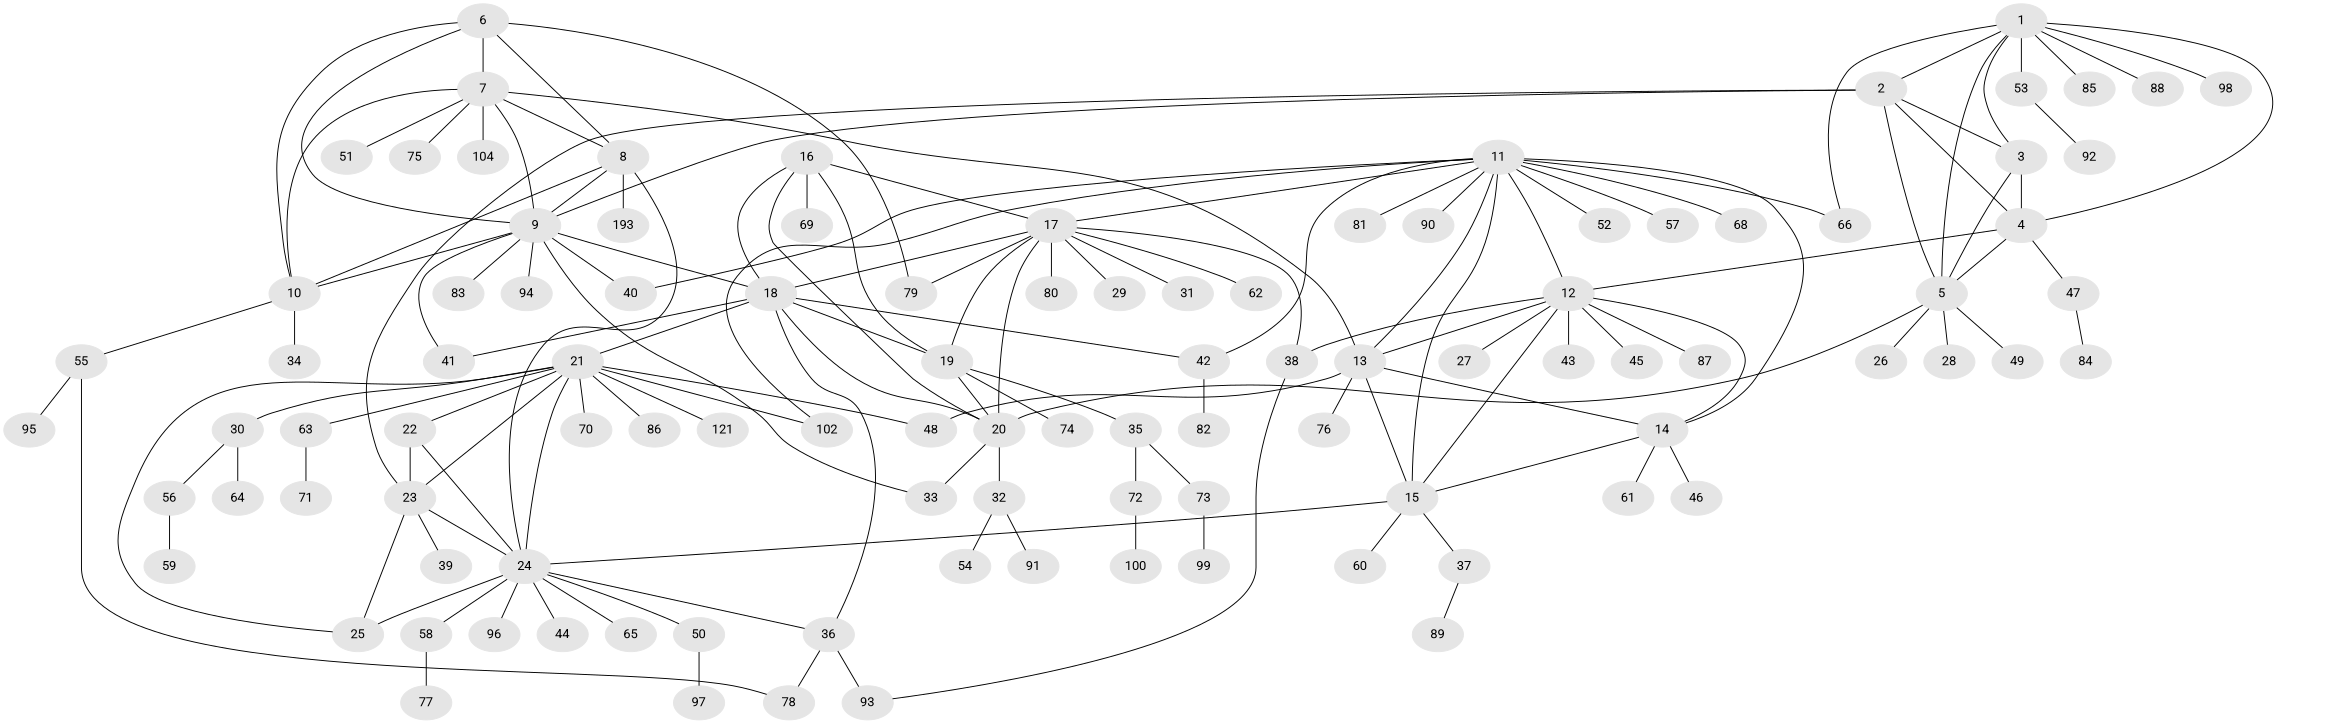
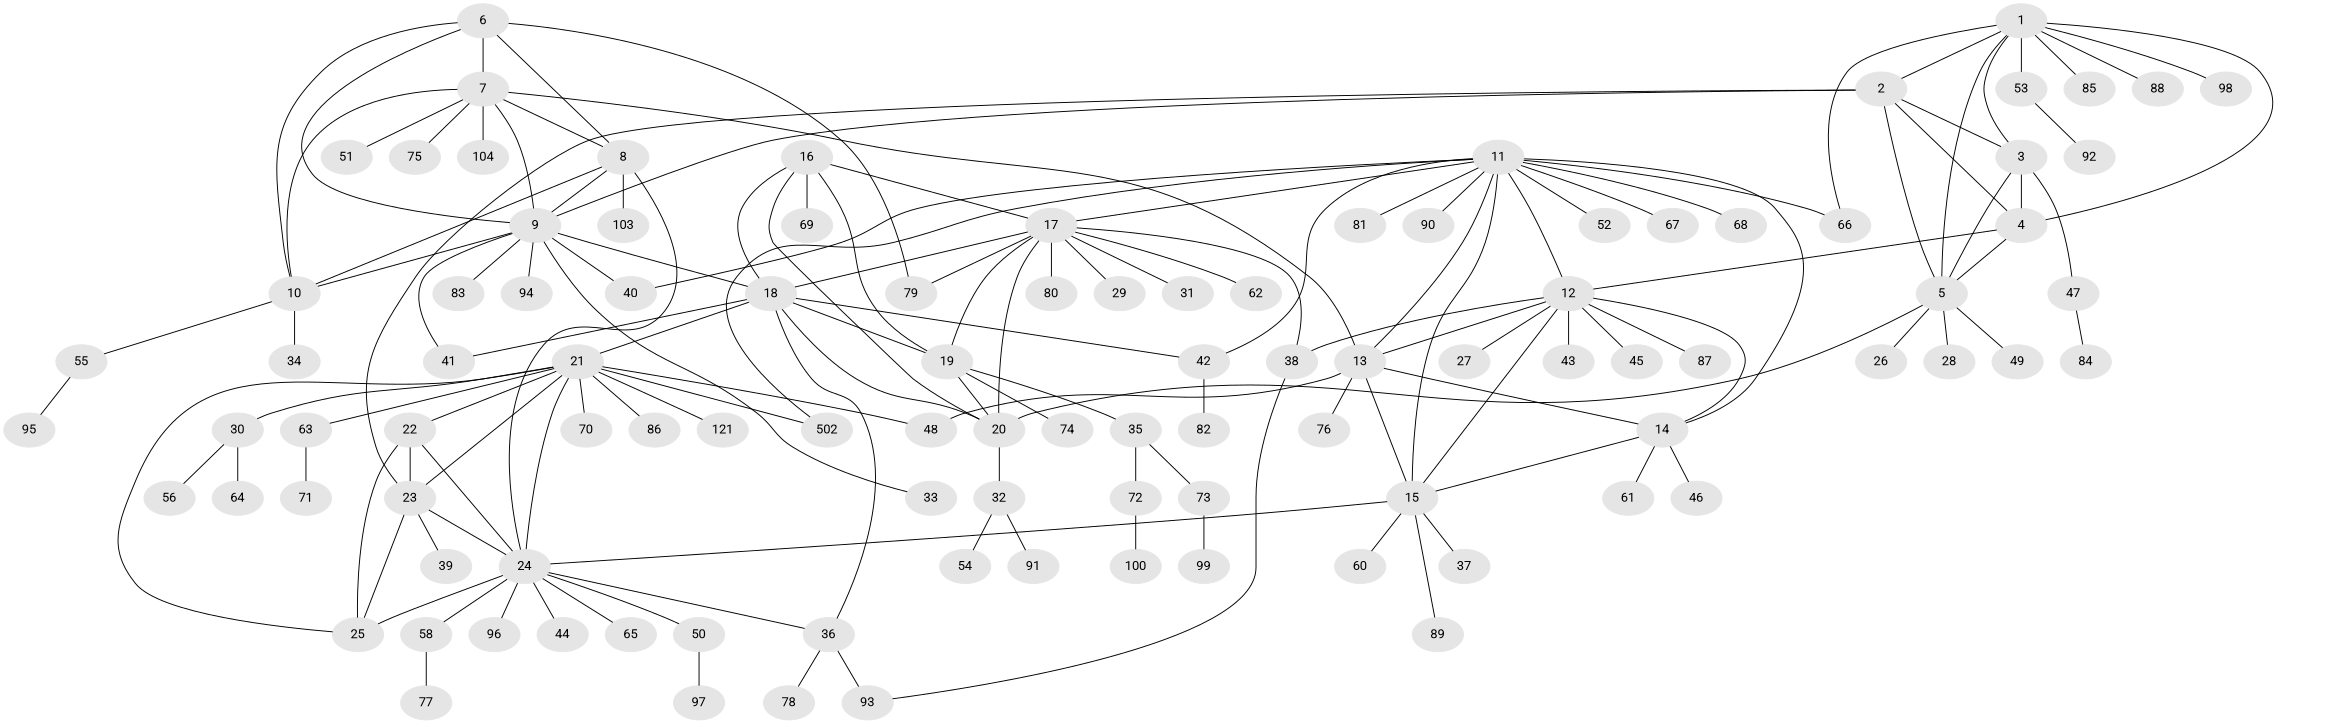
node "193": label "193" -> "103"
node "57": label "57" -> "67"
edge "4" -- "47": now "3" -- "47"
node "102": label "102" -> "502"
edge "20" -- "33": removed
edge "22" -- "25": added
node "59": removed
edge "37" -- "89": now "15" -- "89"
edge "55" -- "78": removed
